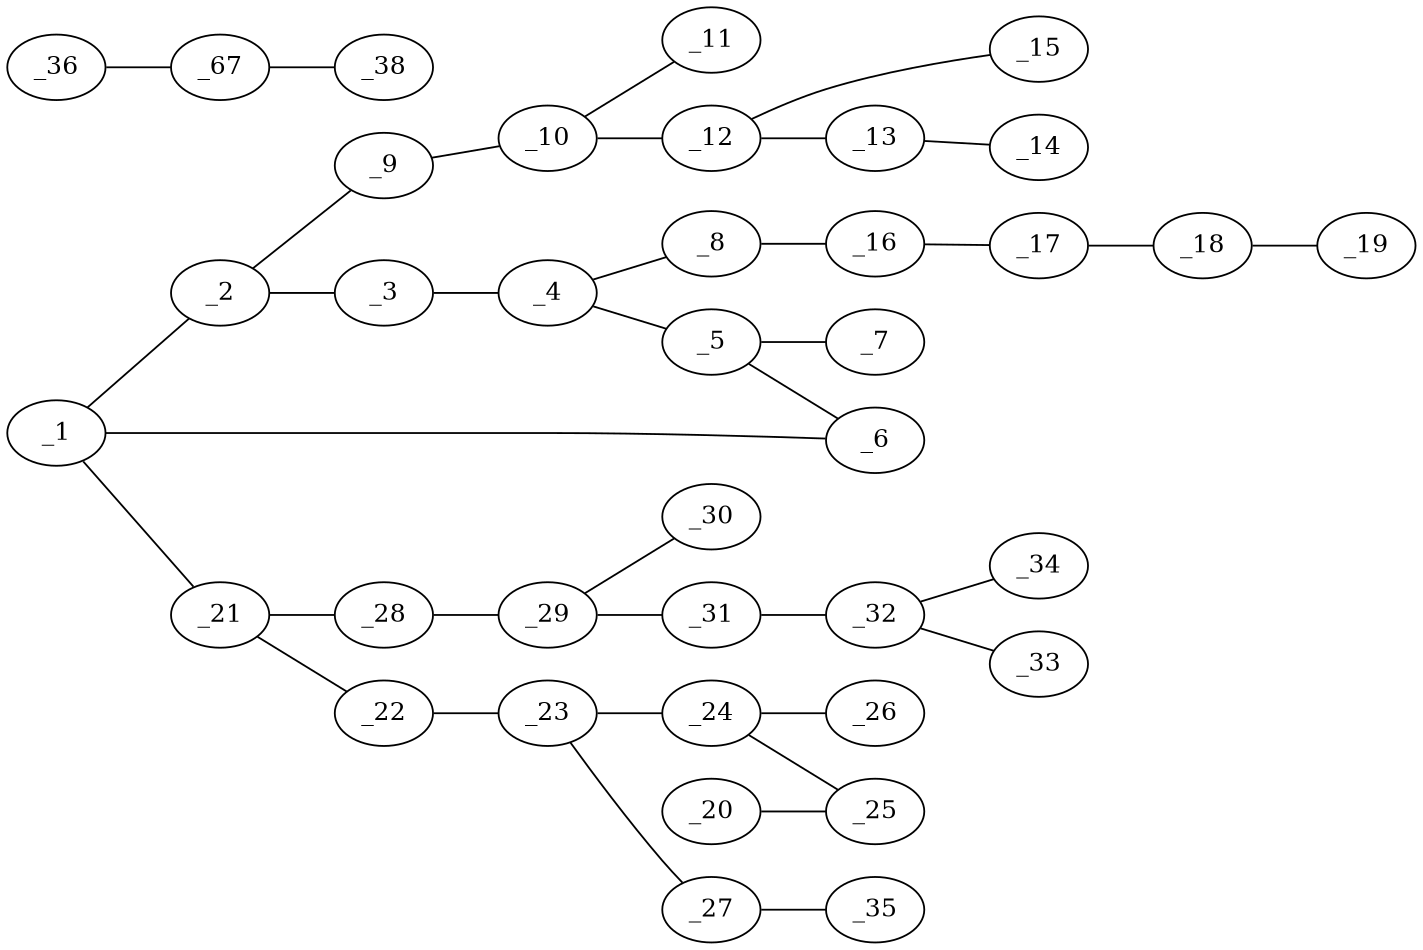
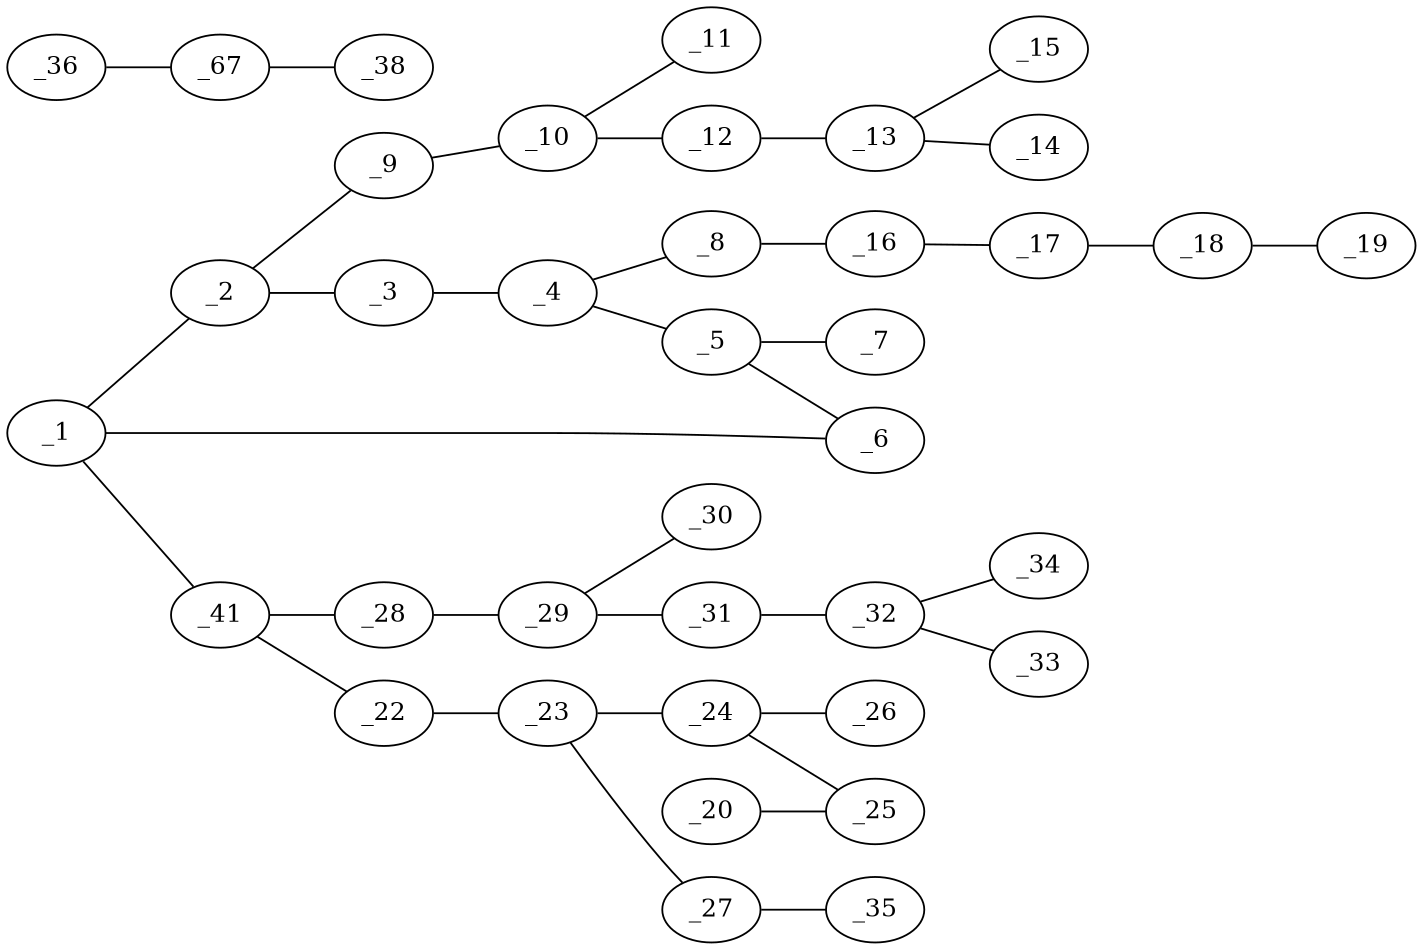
edge "_15" -- "_12": now "_15" -- "_13"
node "_21": label "_21" -> "_41"
